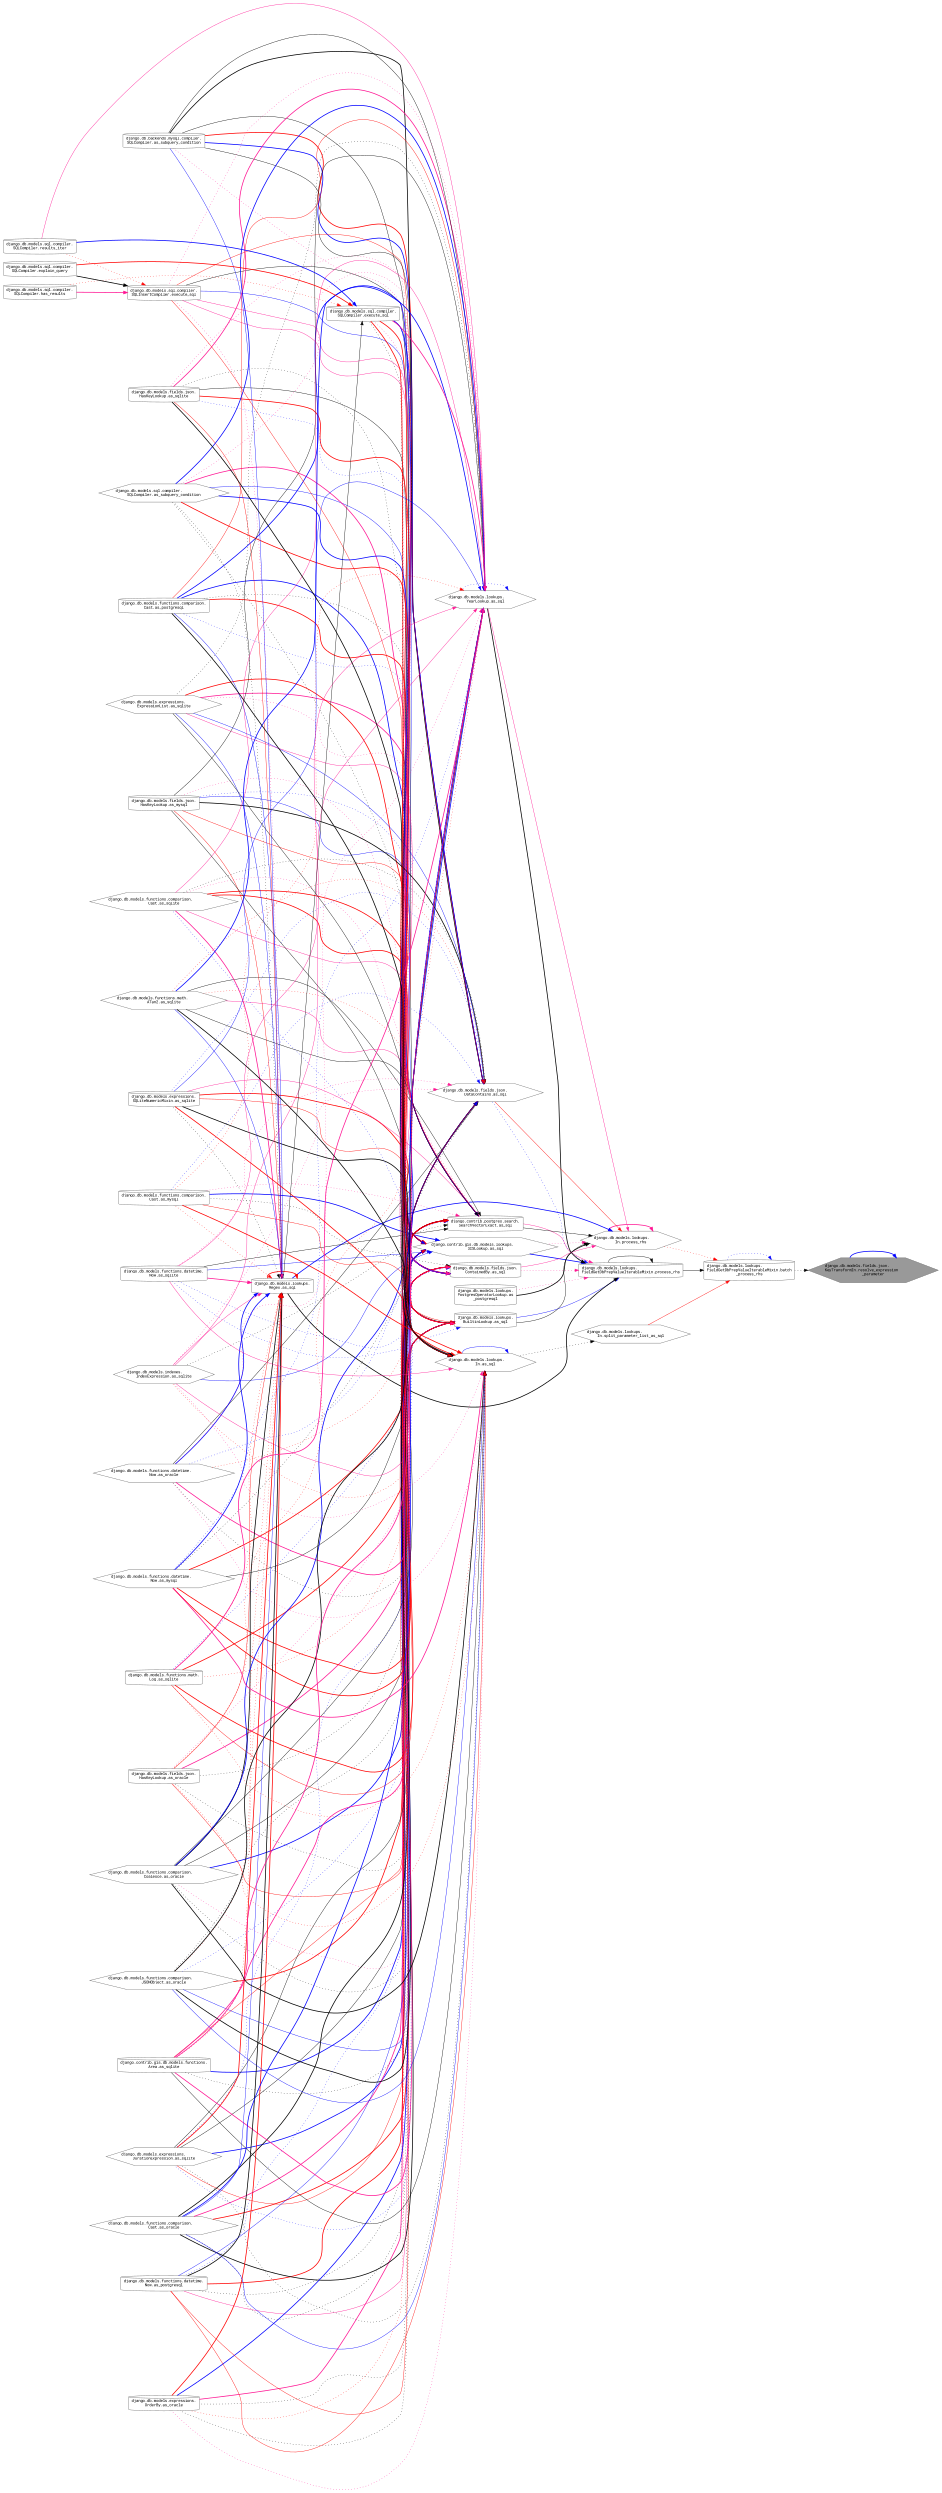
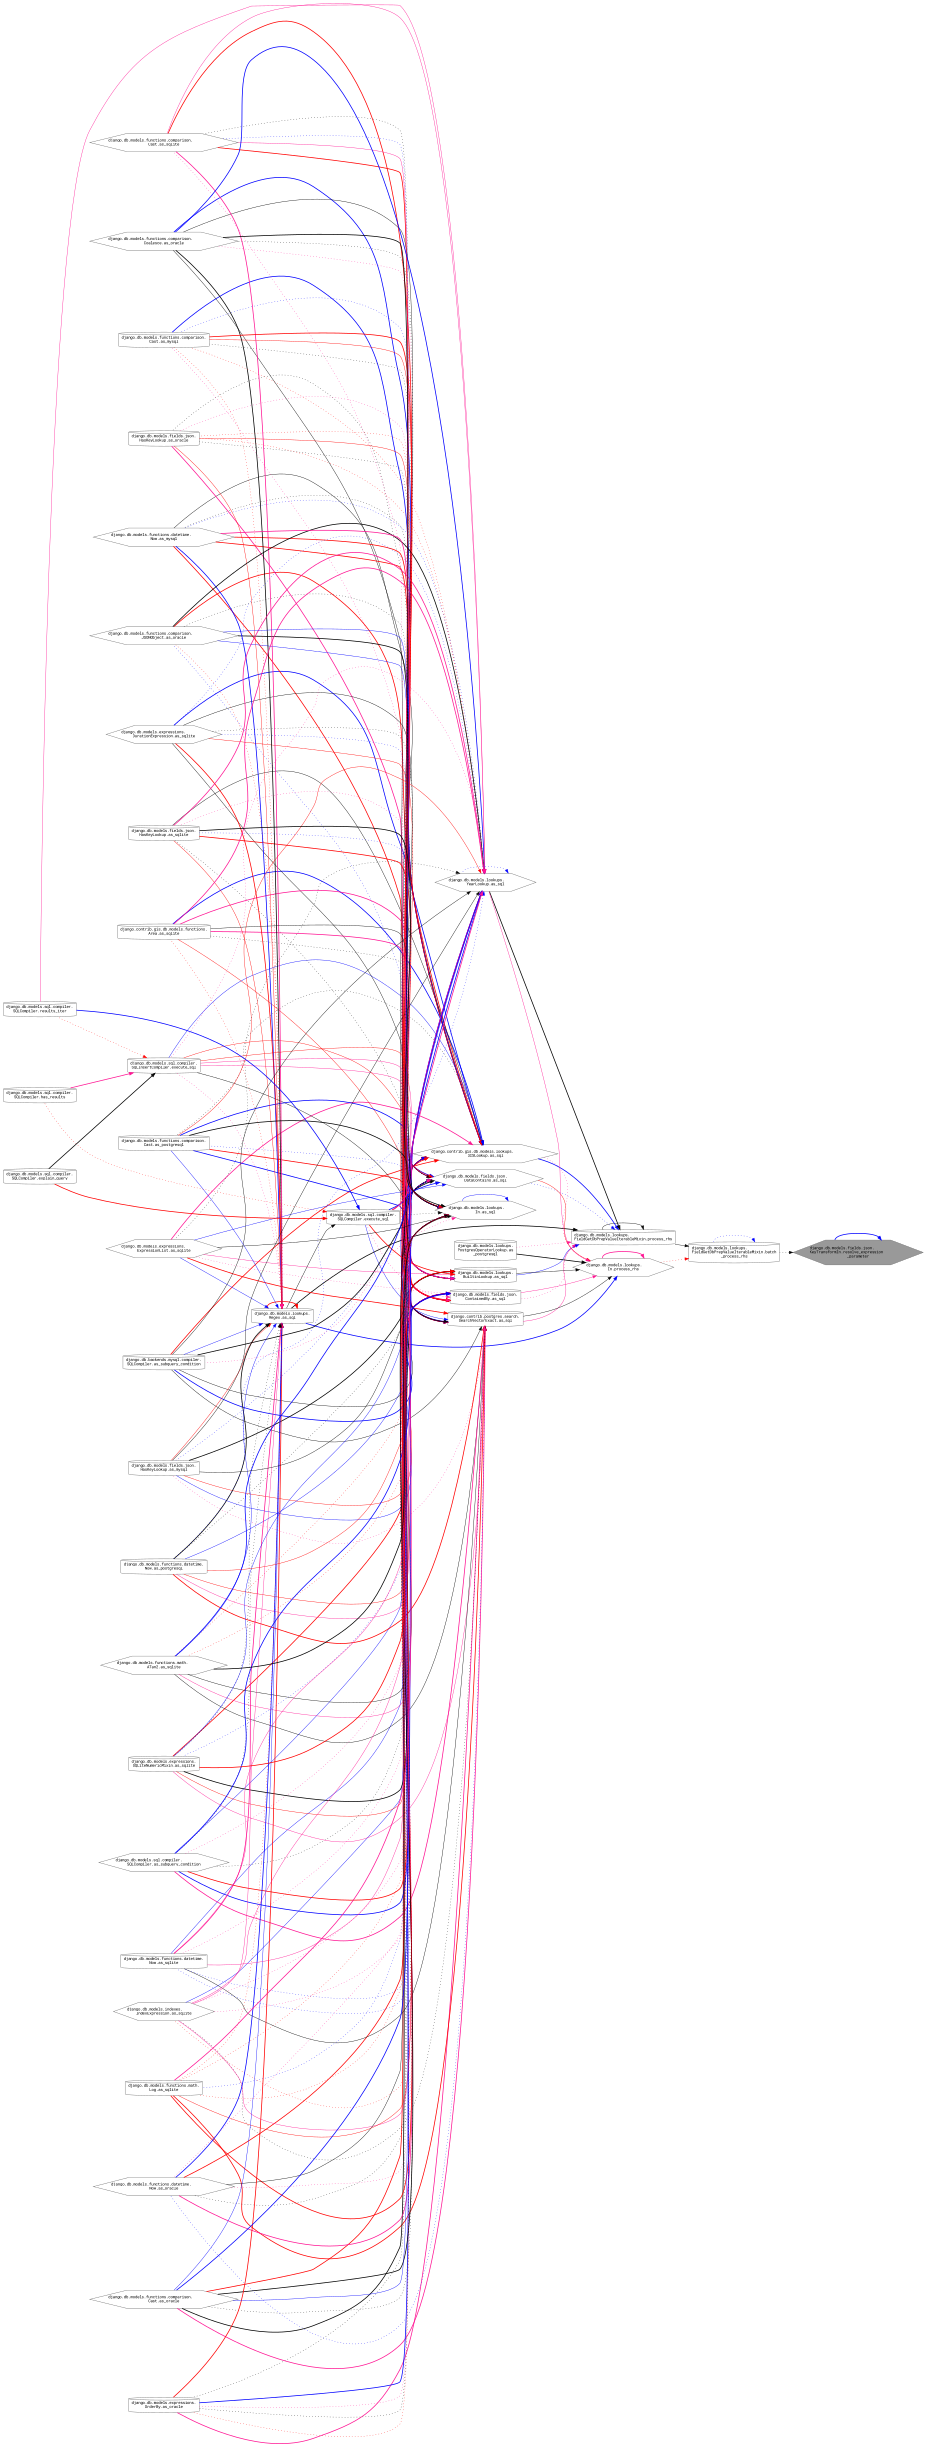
node "django.db.models.lookups. In.split_parameter_list_as_sql": removed
edge "django.db.models.functions.datetime. Now.as_oracle" -> "django.contrib.gis.db.models.lookups. GISLookup.as_sql": style dotted -> bold
